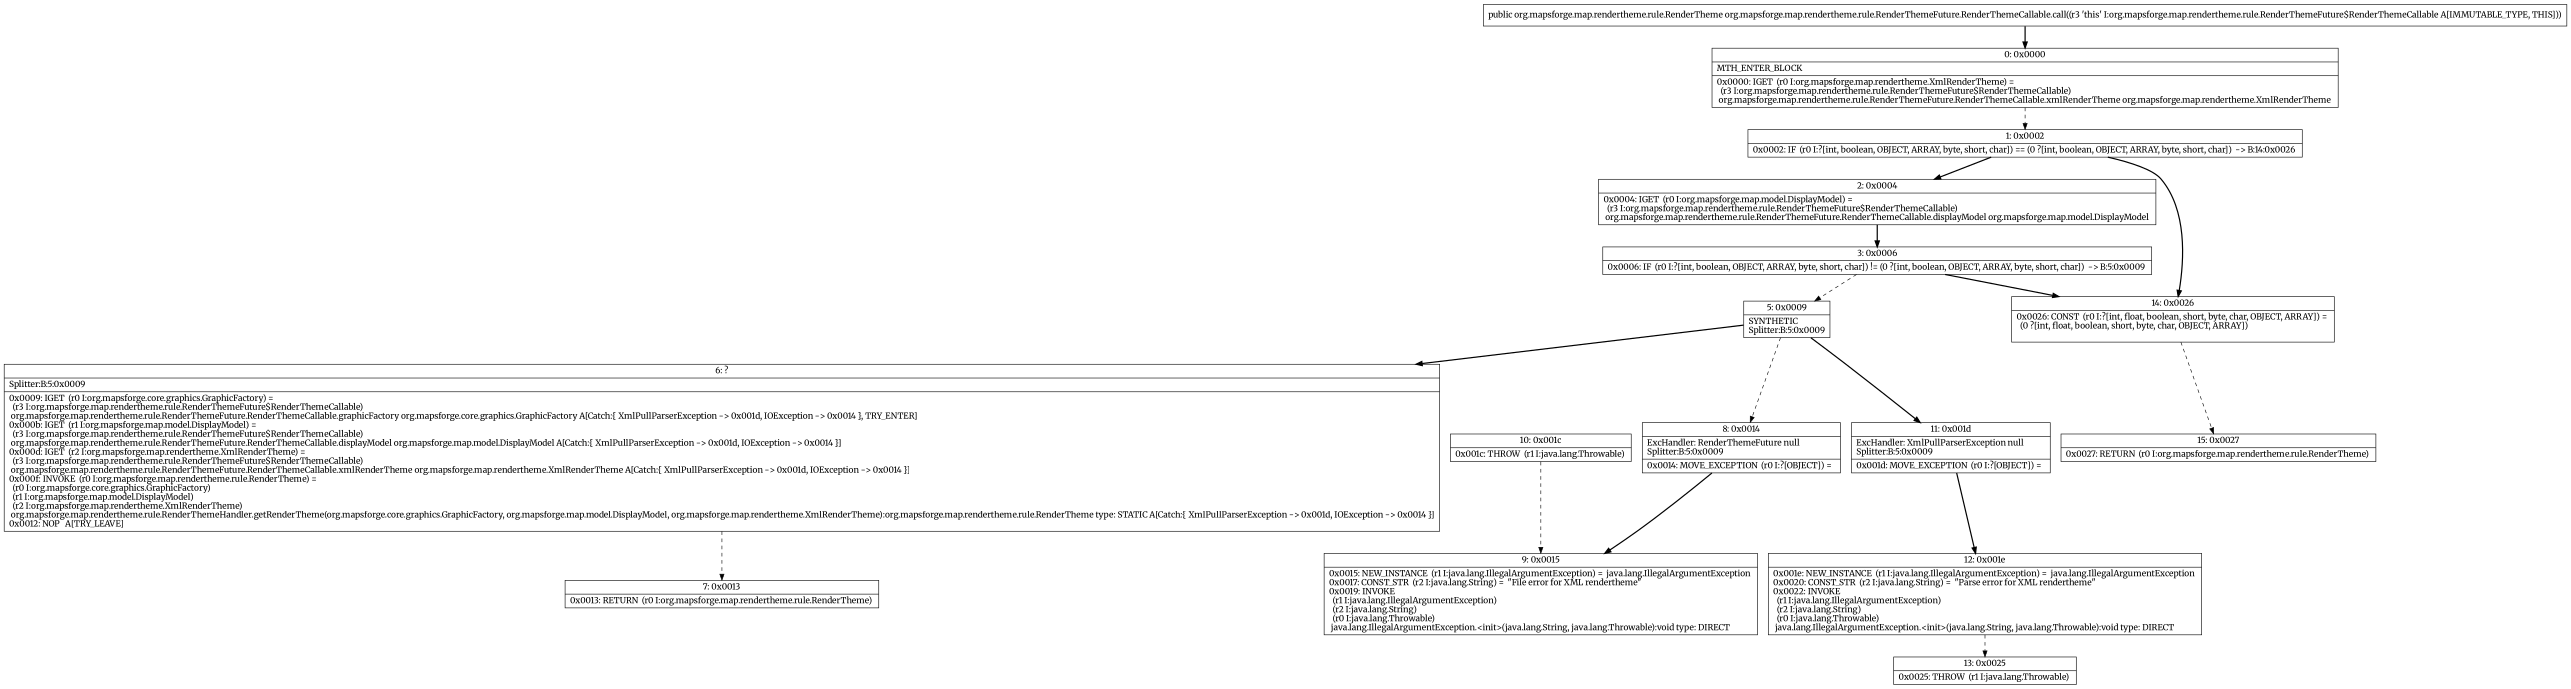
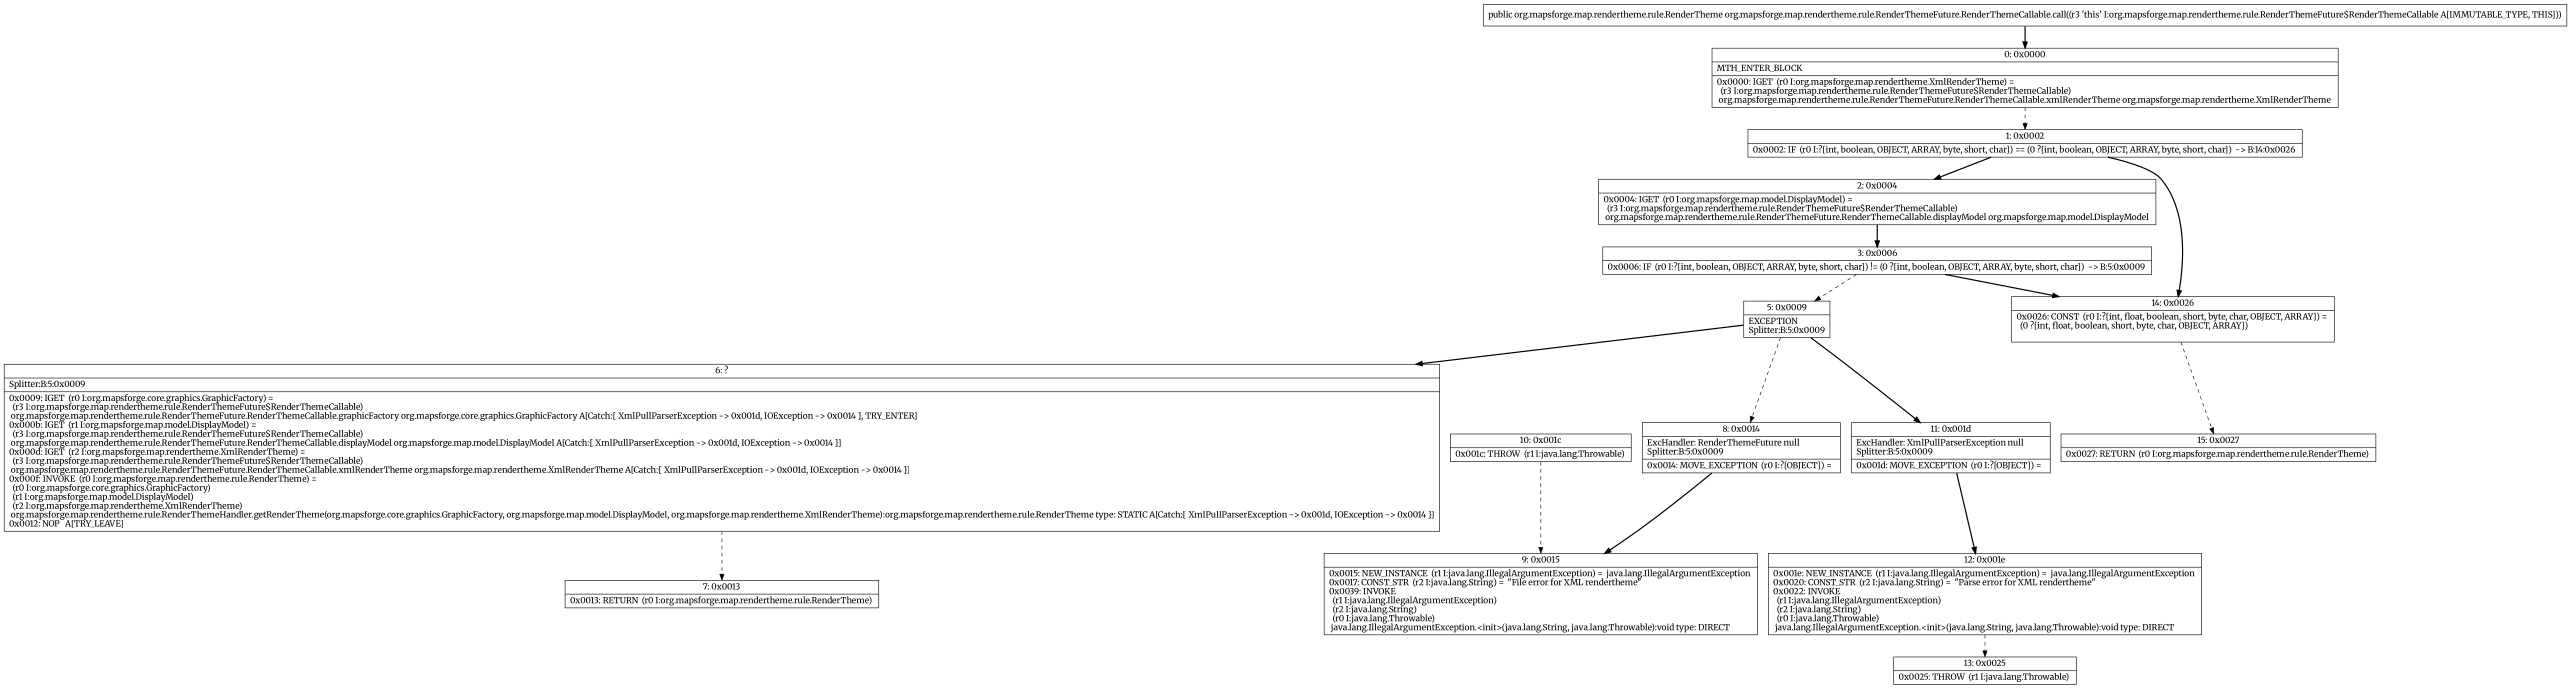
node "5: 0x0009": text "SYNTHETIC" -> "EXCEPTION"
node "9: 0x0015": text "0x0019: INVOKE" -> "0x0039: INVOKE"
